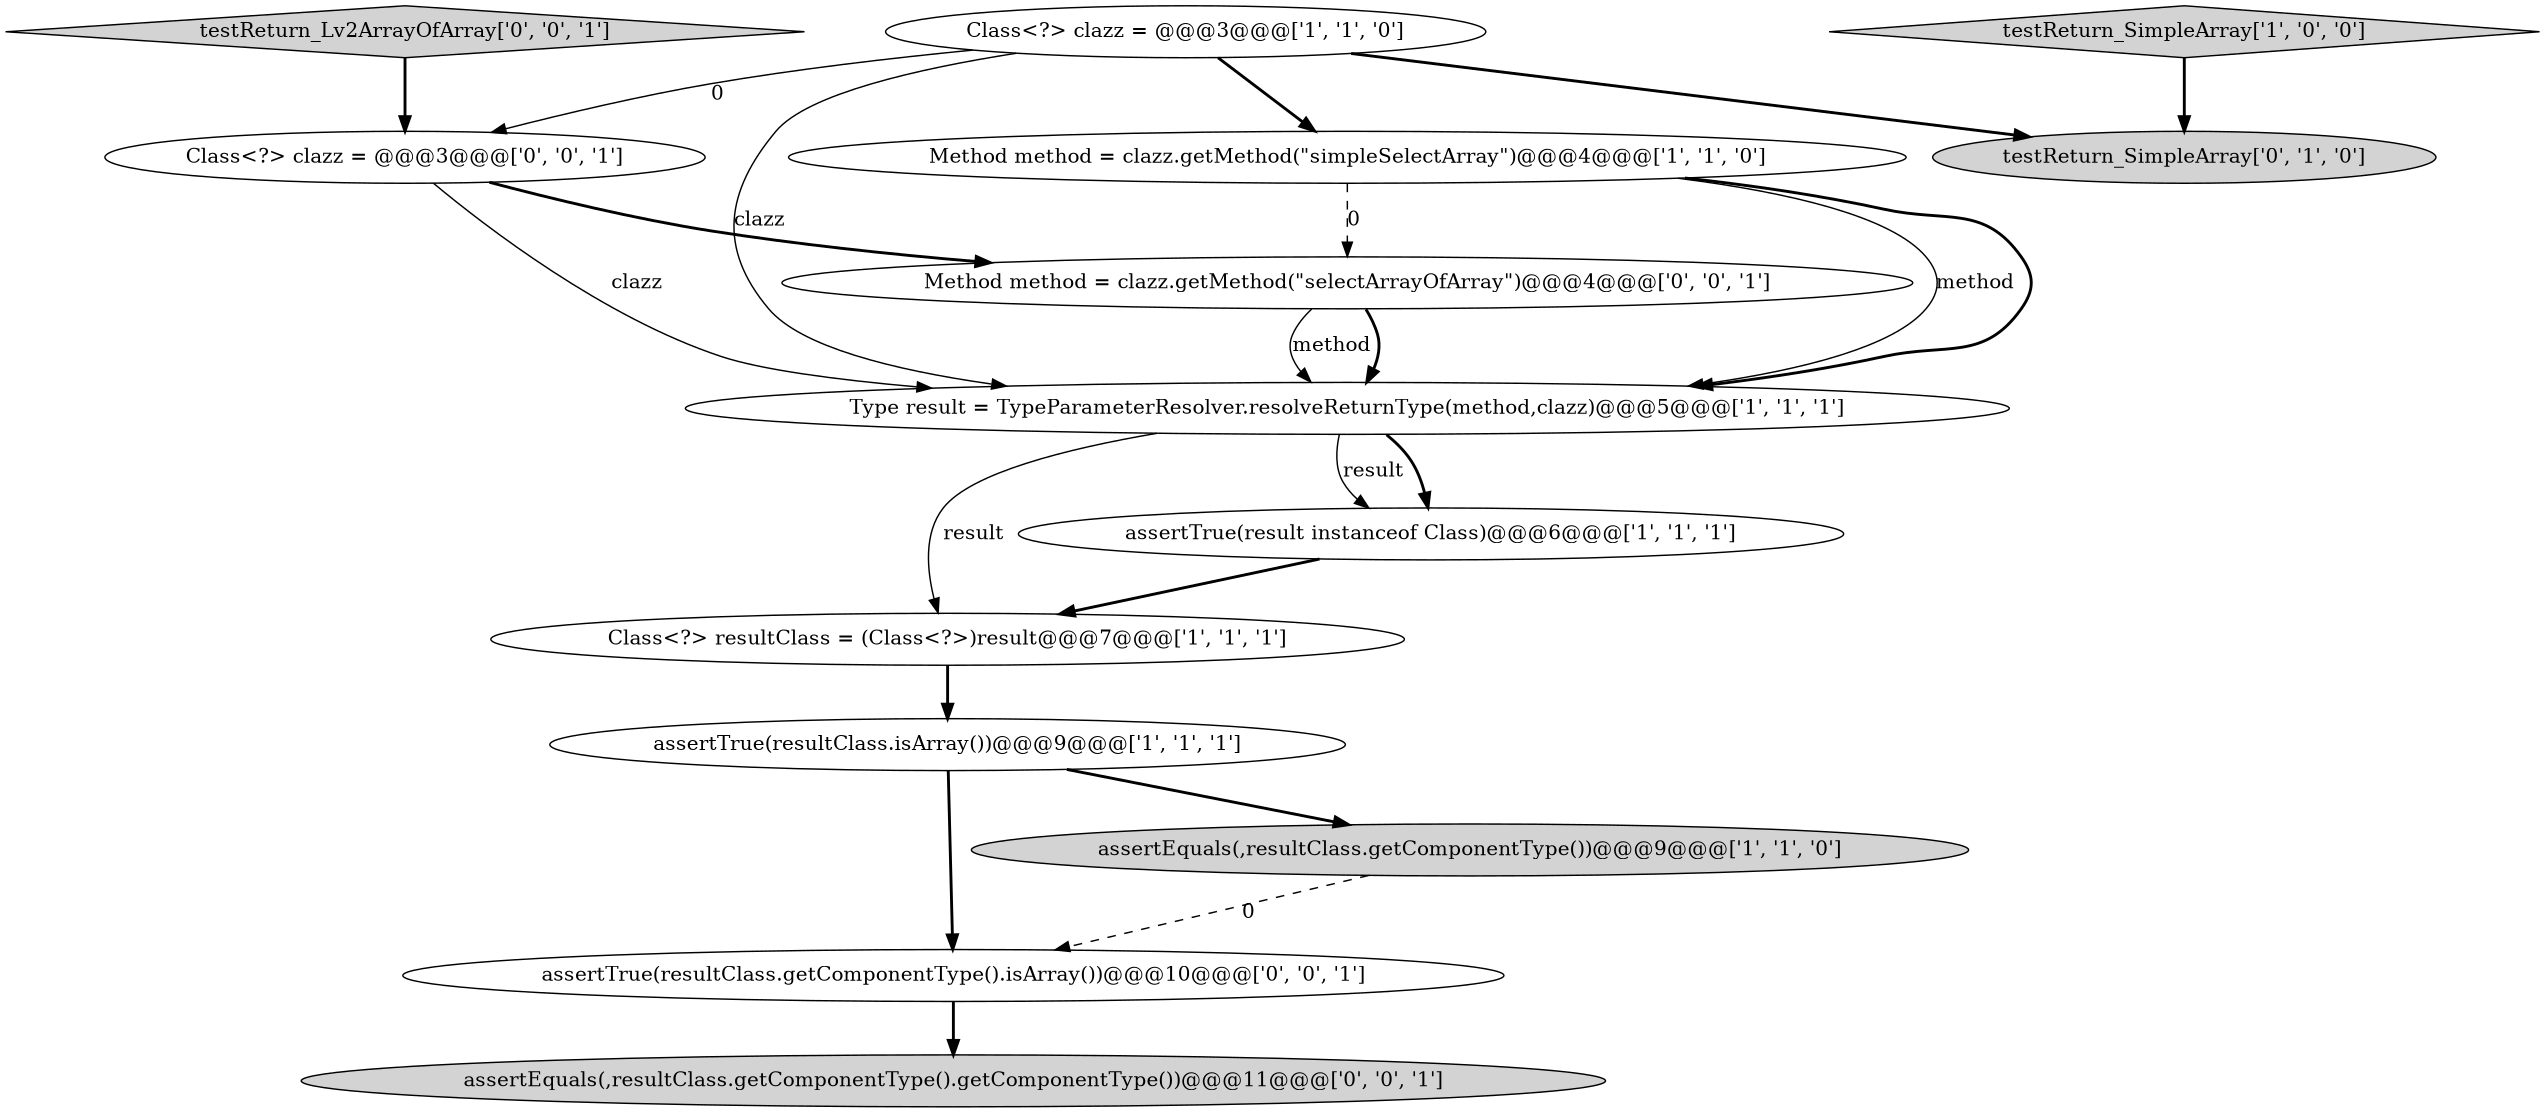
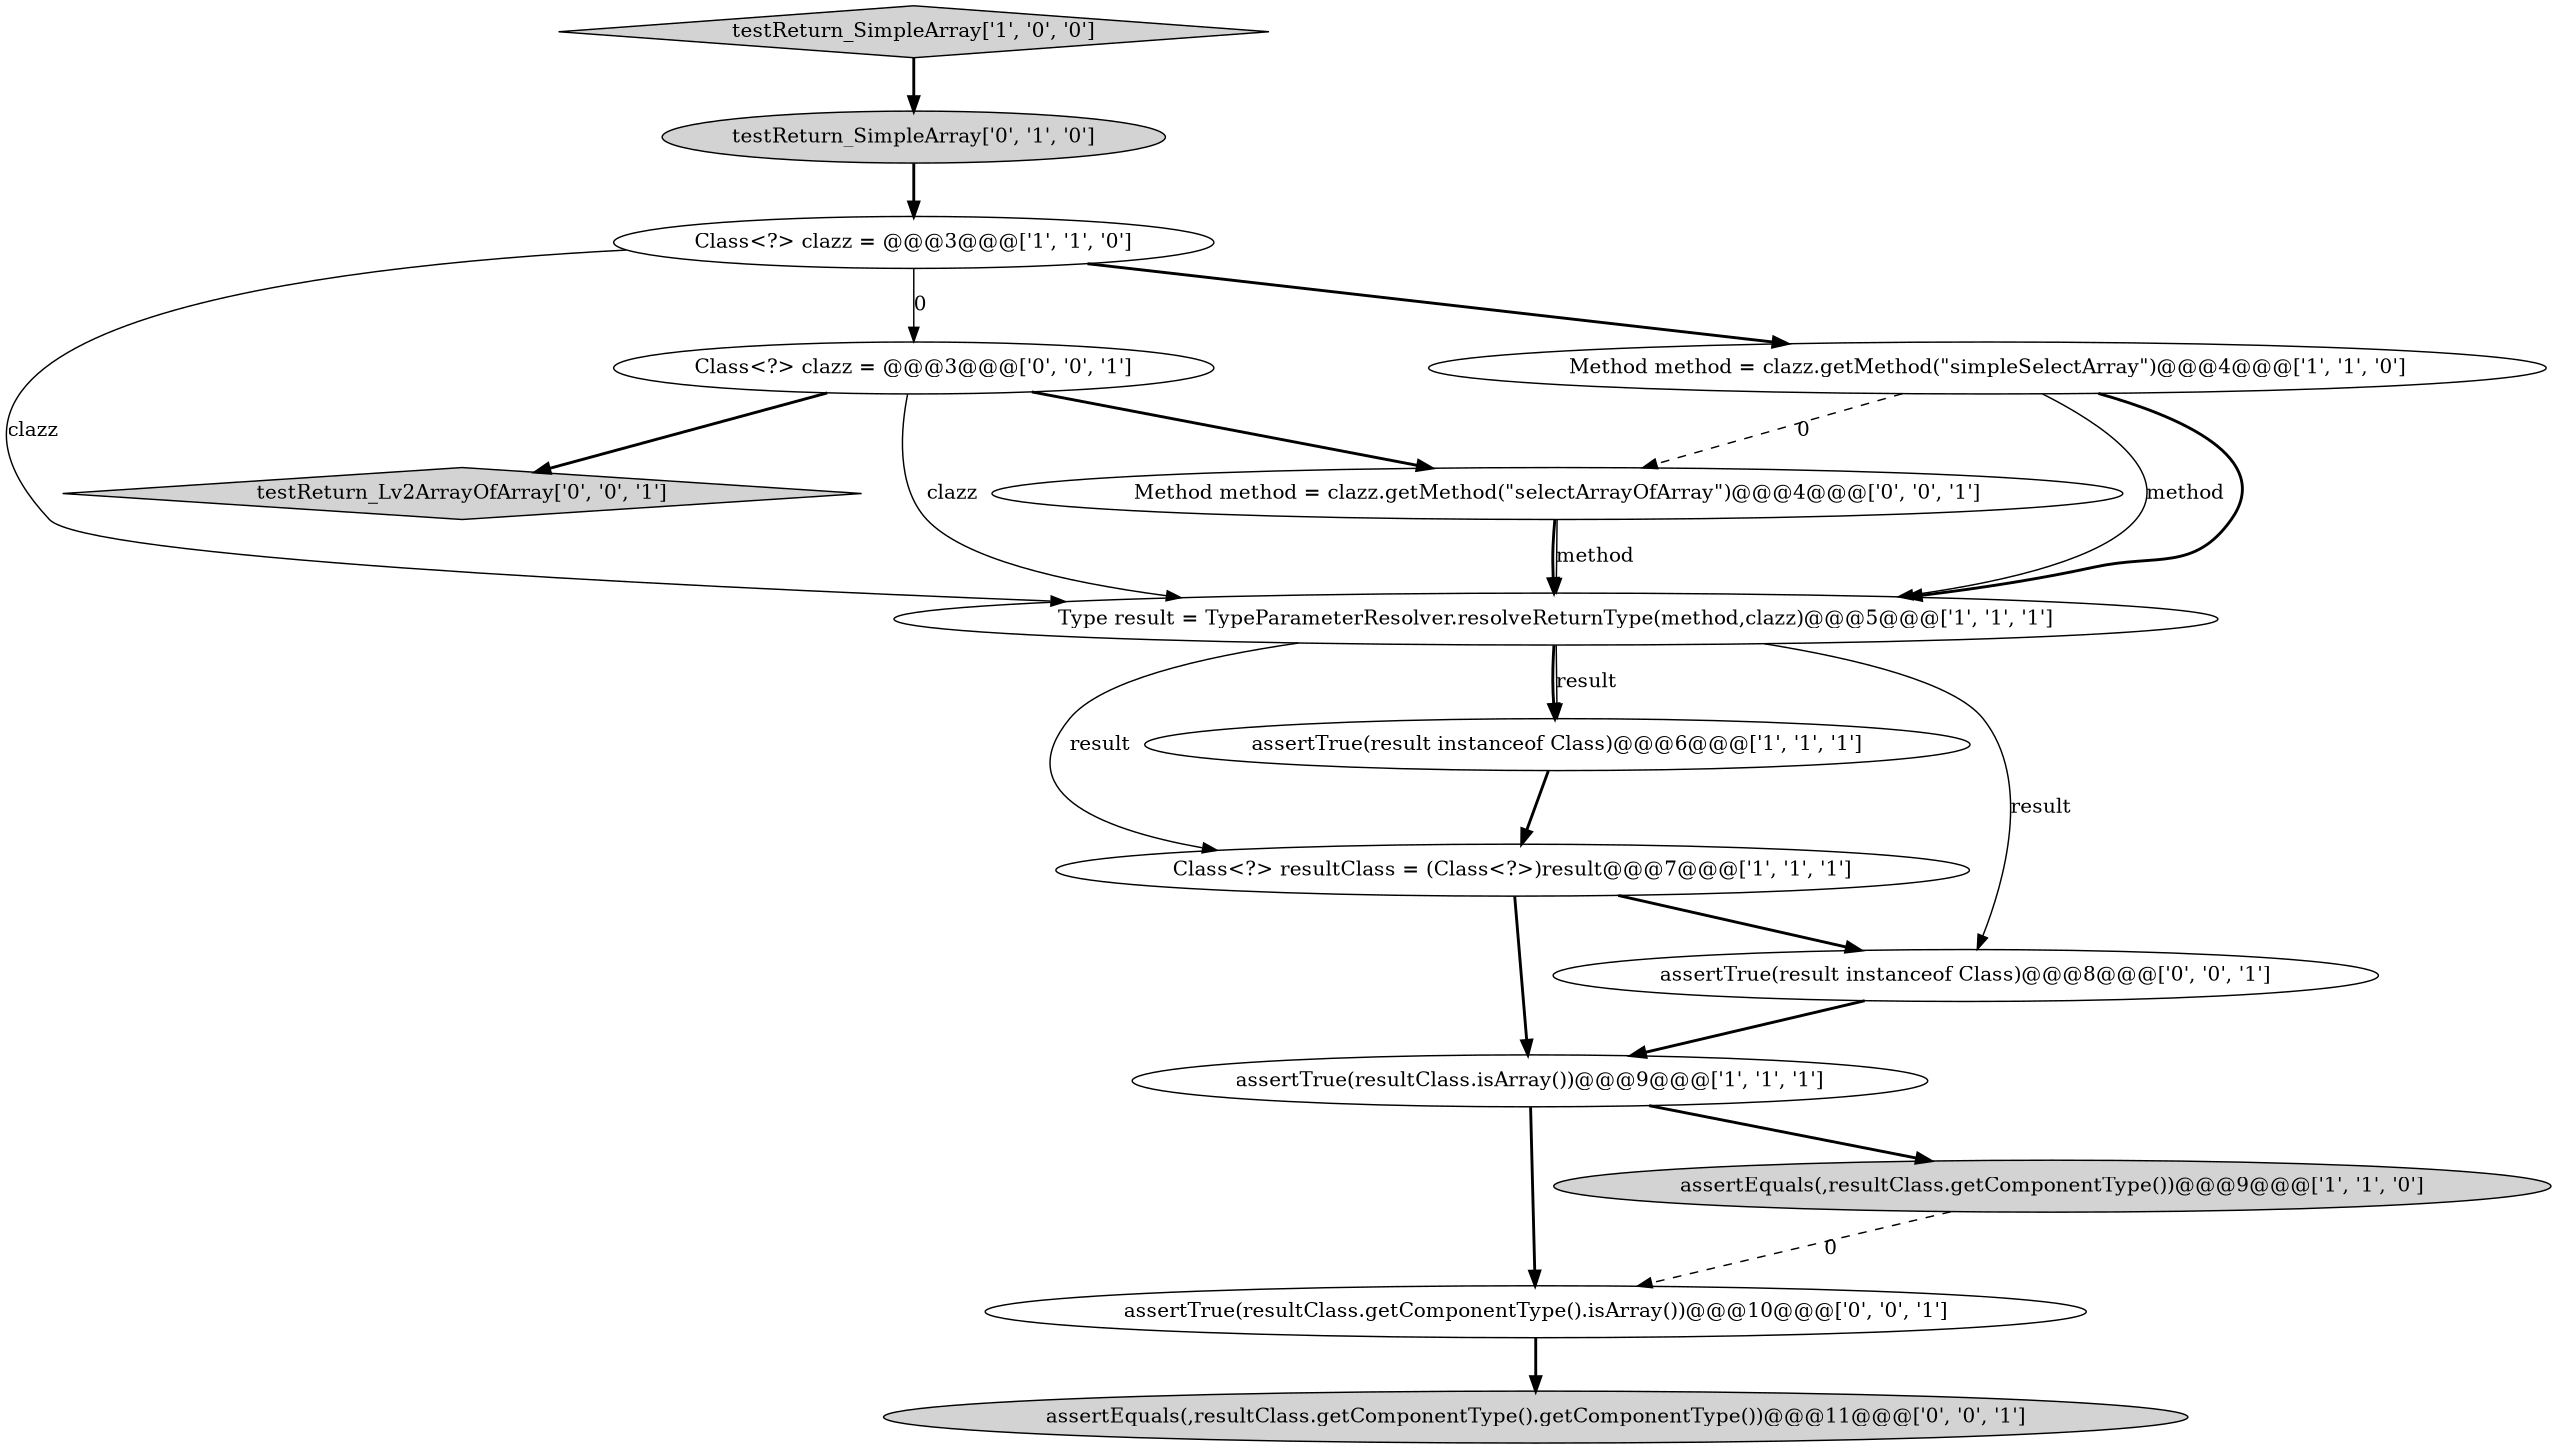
edge "testReturn_Lv2ArrayOfArray['0', '0', '1']" -> "Class<?> clazz = @@@3@@@['0', '0', '1']": reversed
edge "Class<?> clazz = @@@3@@@['1', '1', '0']" -> "testReturn_SimpleArray['0', '1', '0']": reversed
node "assertTrue(result instanceof Class)@@@8@@@['0', '0', '1']": added
